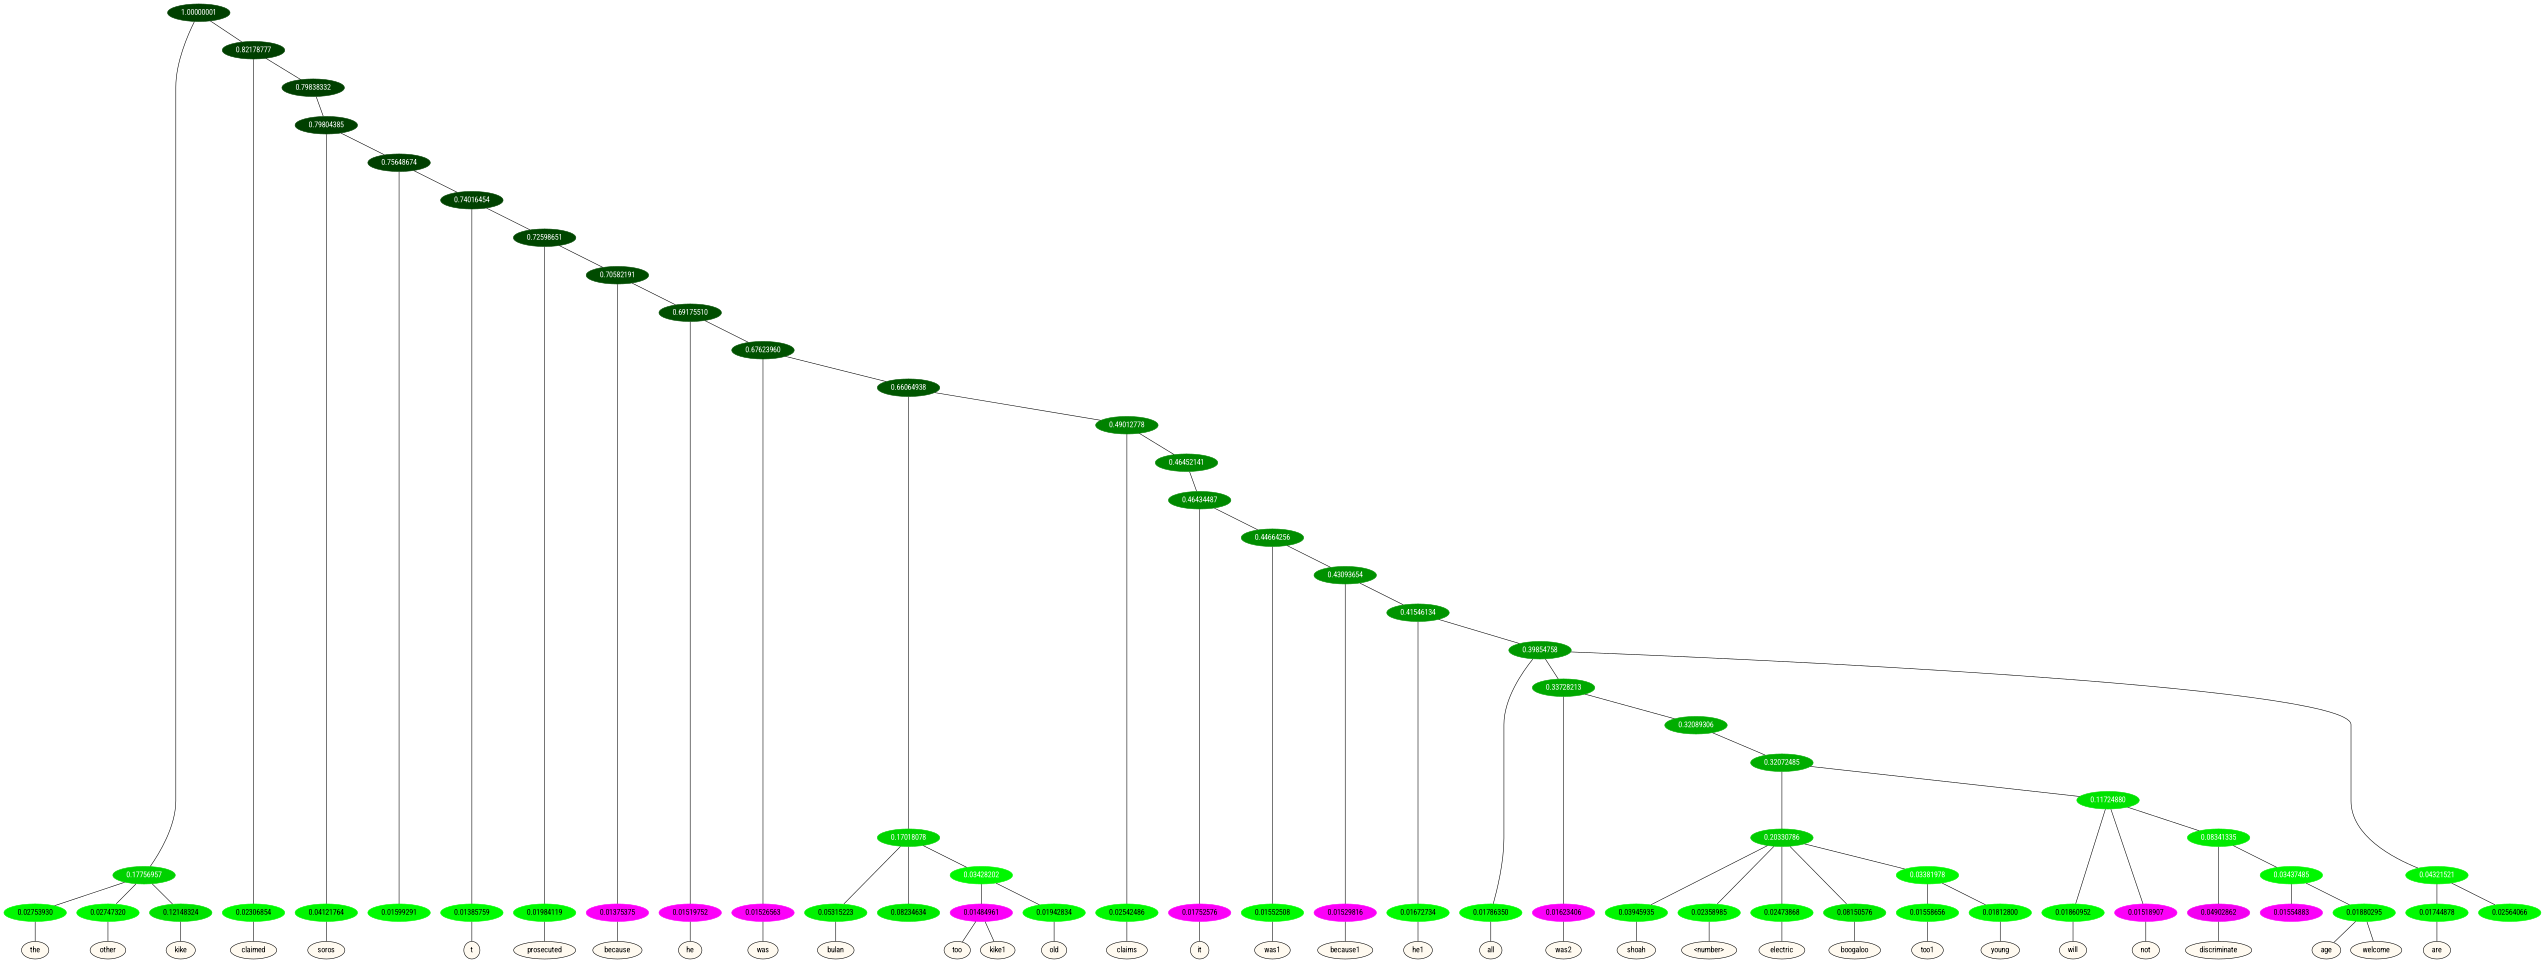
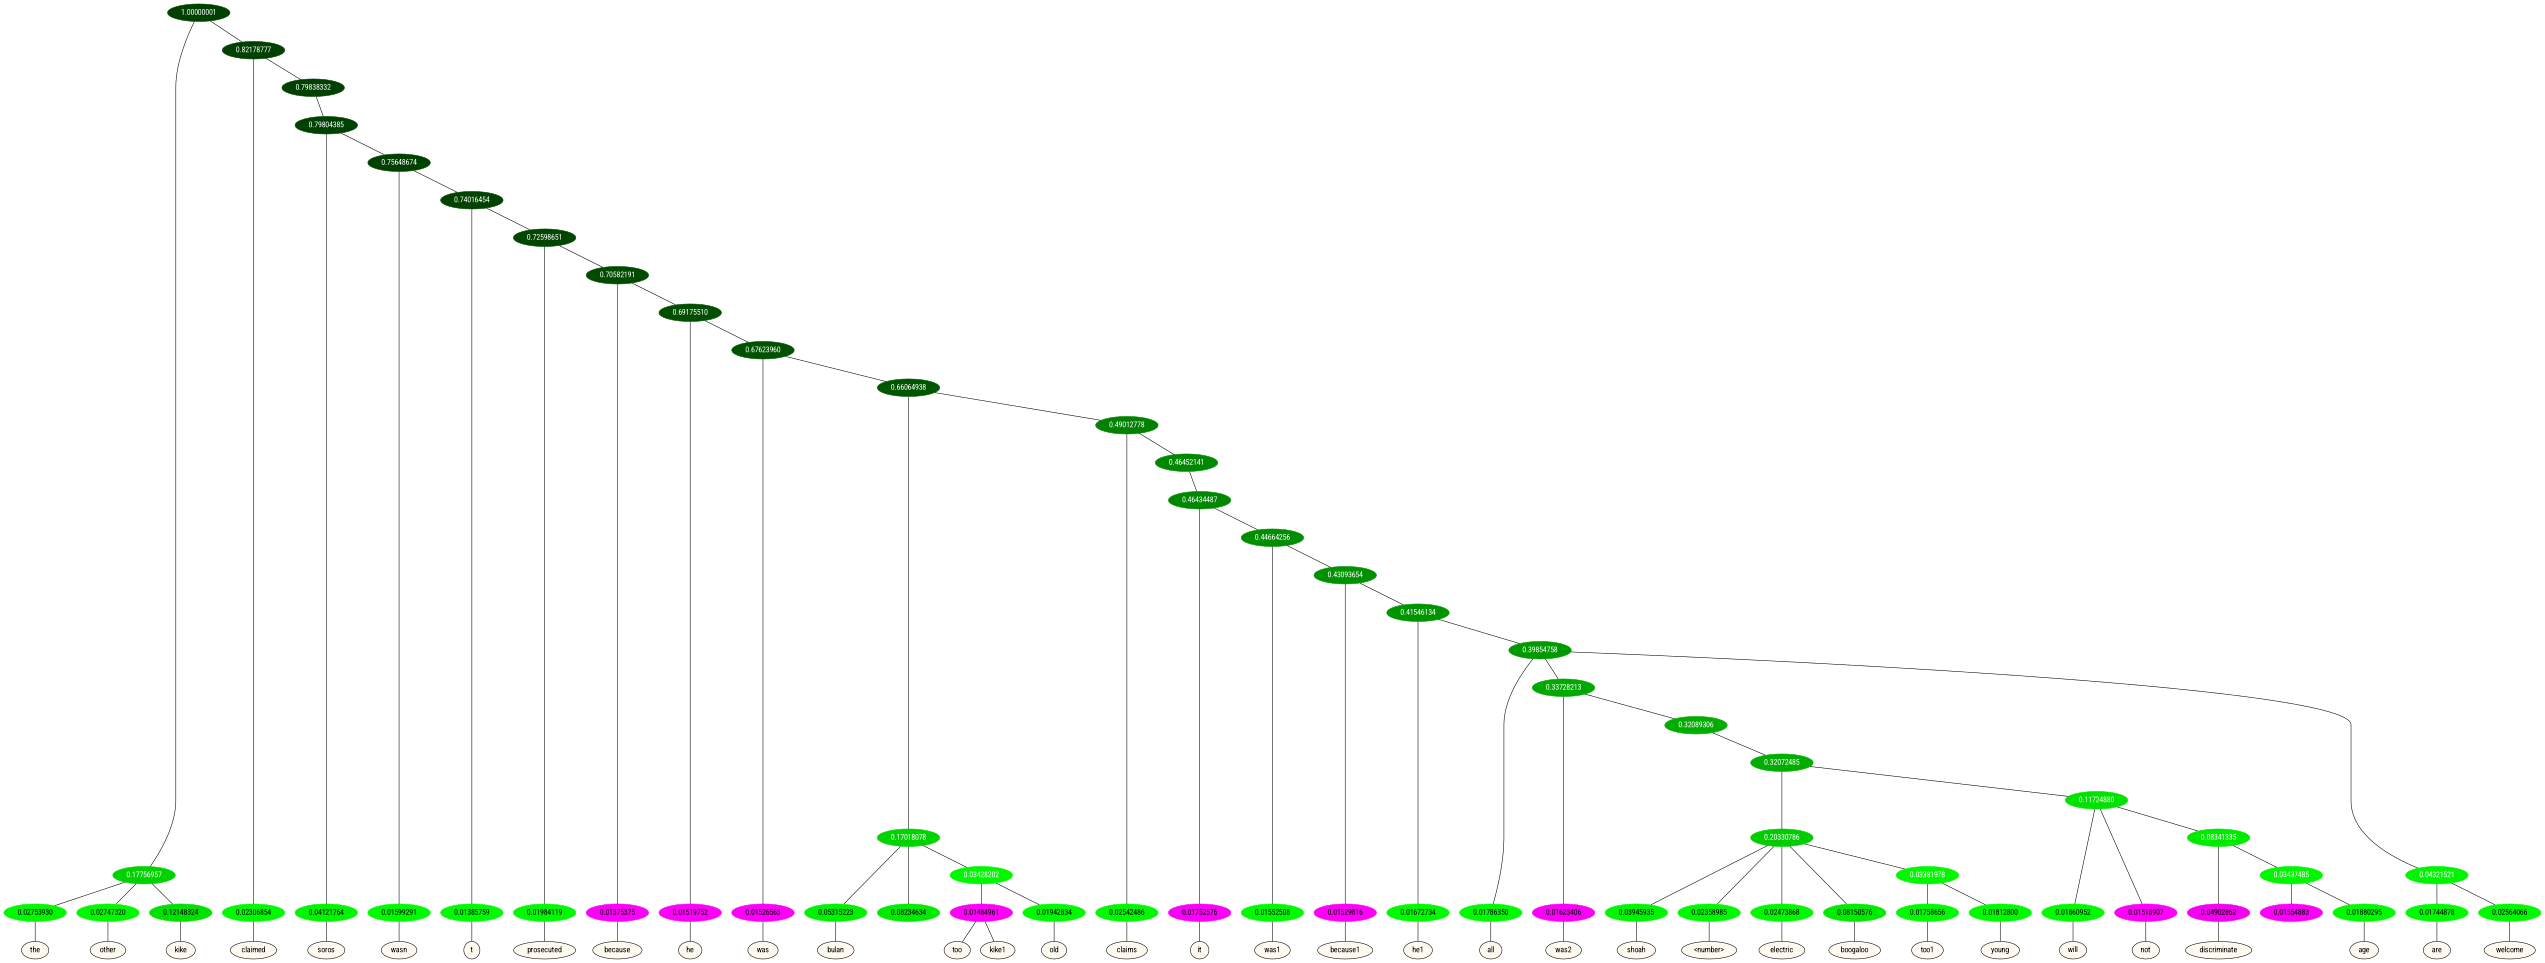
node "0.01558656": label "0.01558656" -> "0.01758656"
edge "0.01880295" -- "welcome": now "0.02564066" -- "welcome"
node "wasn": added
